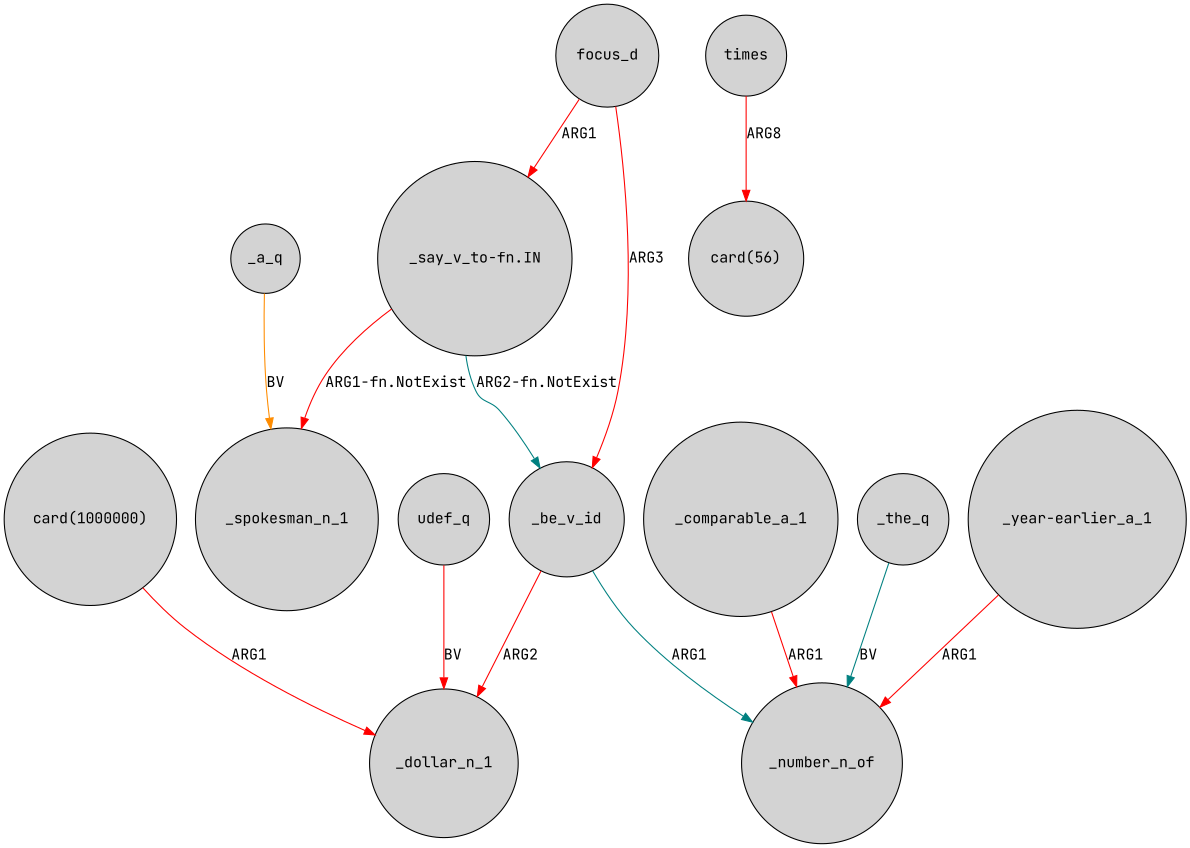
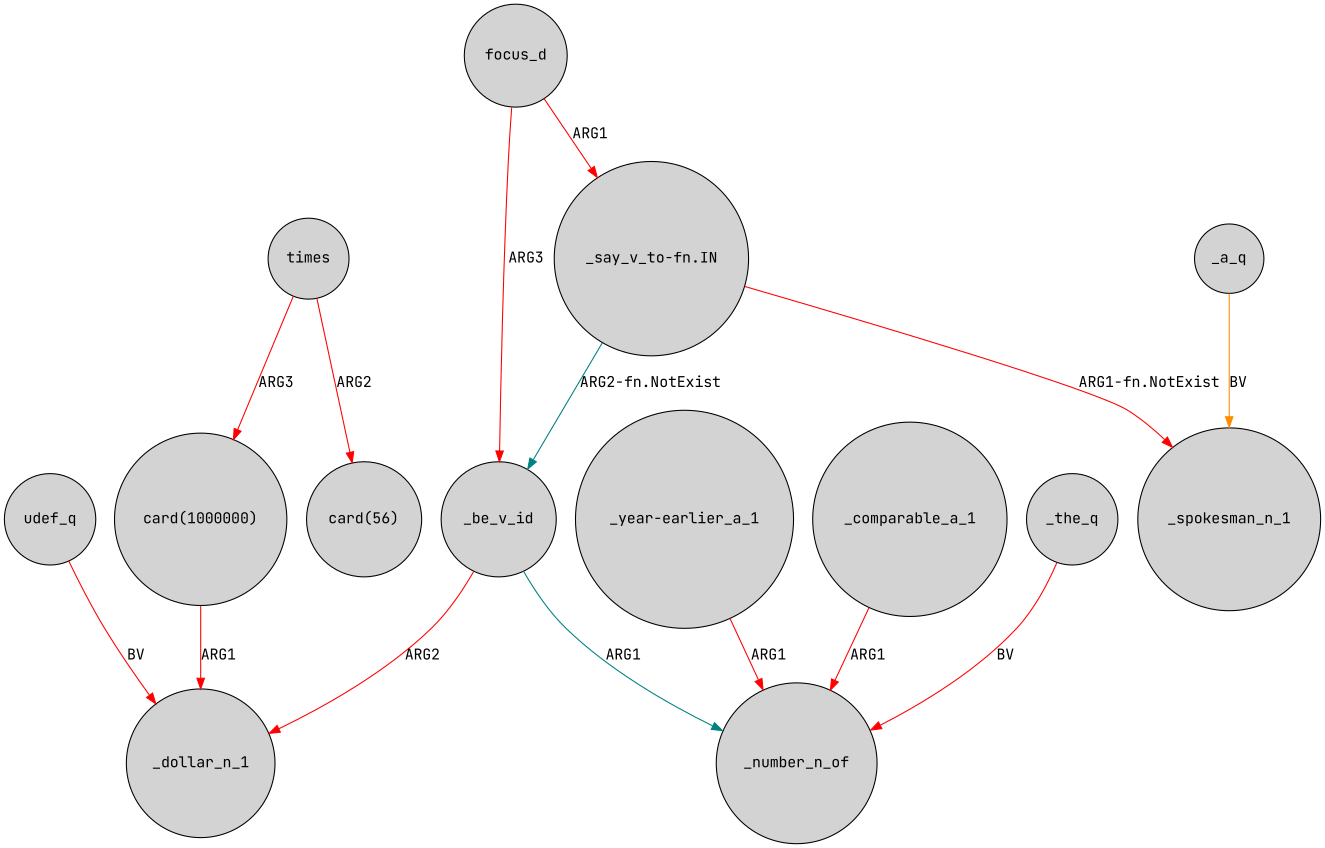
edge "times" -> "card(56)": label "ARG8" -> "ARG2"
edge "times" -> "card(1000000)": added, label "ARG3"
edge "_the_q" -> "_number_n_of": color teal -> red
